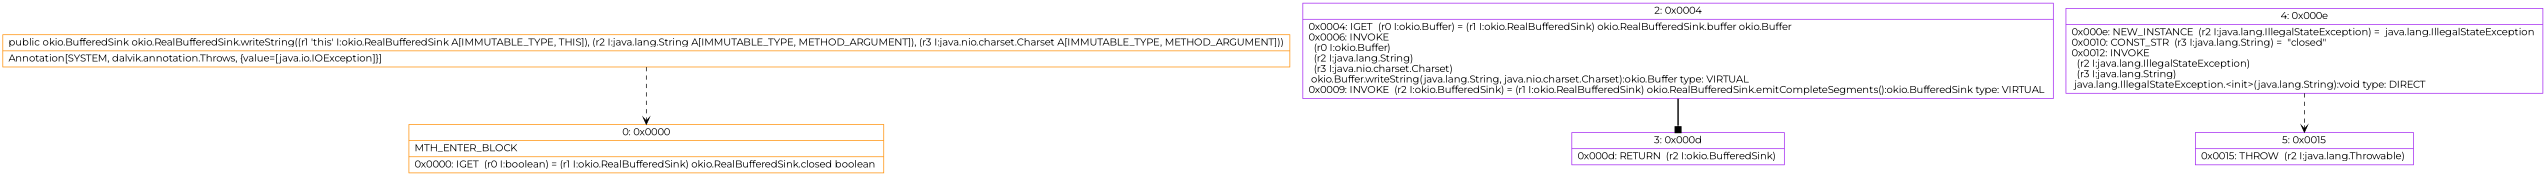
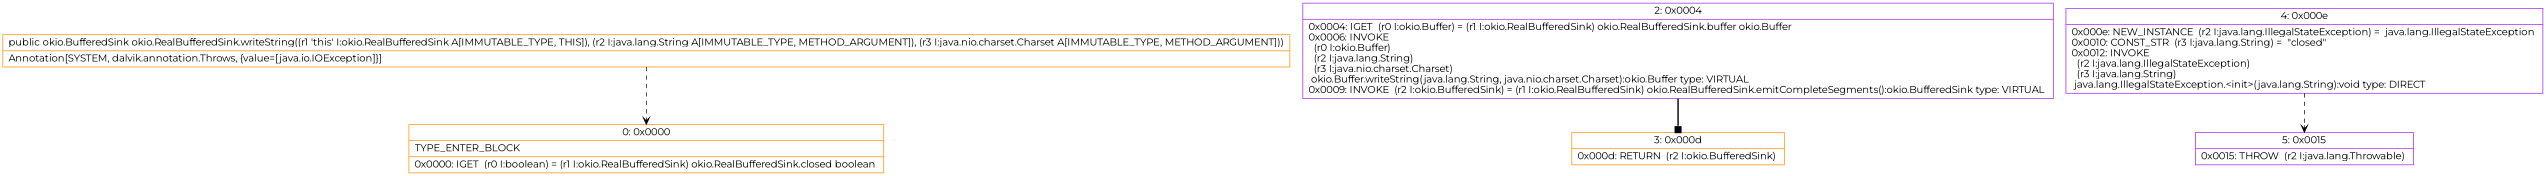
node "0: 0x0000": text "MTH_ENTER_BLOCK" -> "TYPE_ENTER_BLOCK"
node "3: 0x000d": color purple -> darkorange
